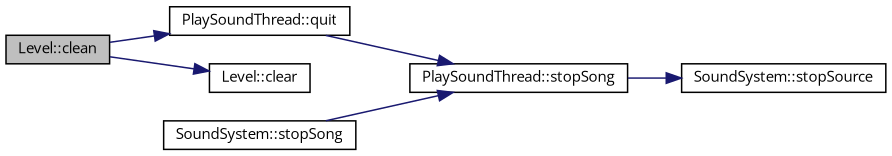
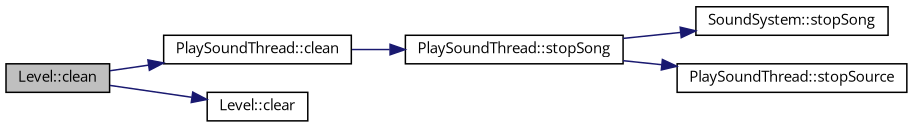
node "PlaySoundThread::quit": label "PlaySoundThread::quit" -> "PlaySoundThread::clean"
node "SoundSystem::stopSource": label "SoundSystem::stopSource" -> "PlaySoundThread::stopSource"
edge "SoundSystem::stopSong" -> "PlaySoundThread::stopSong": reversed
